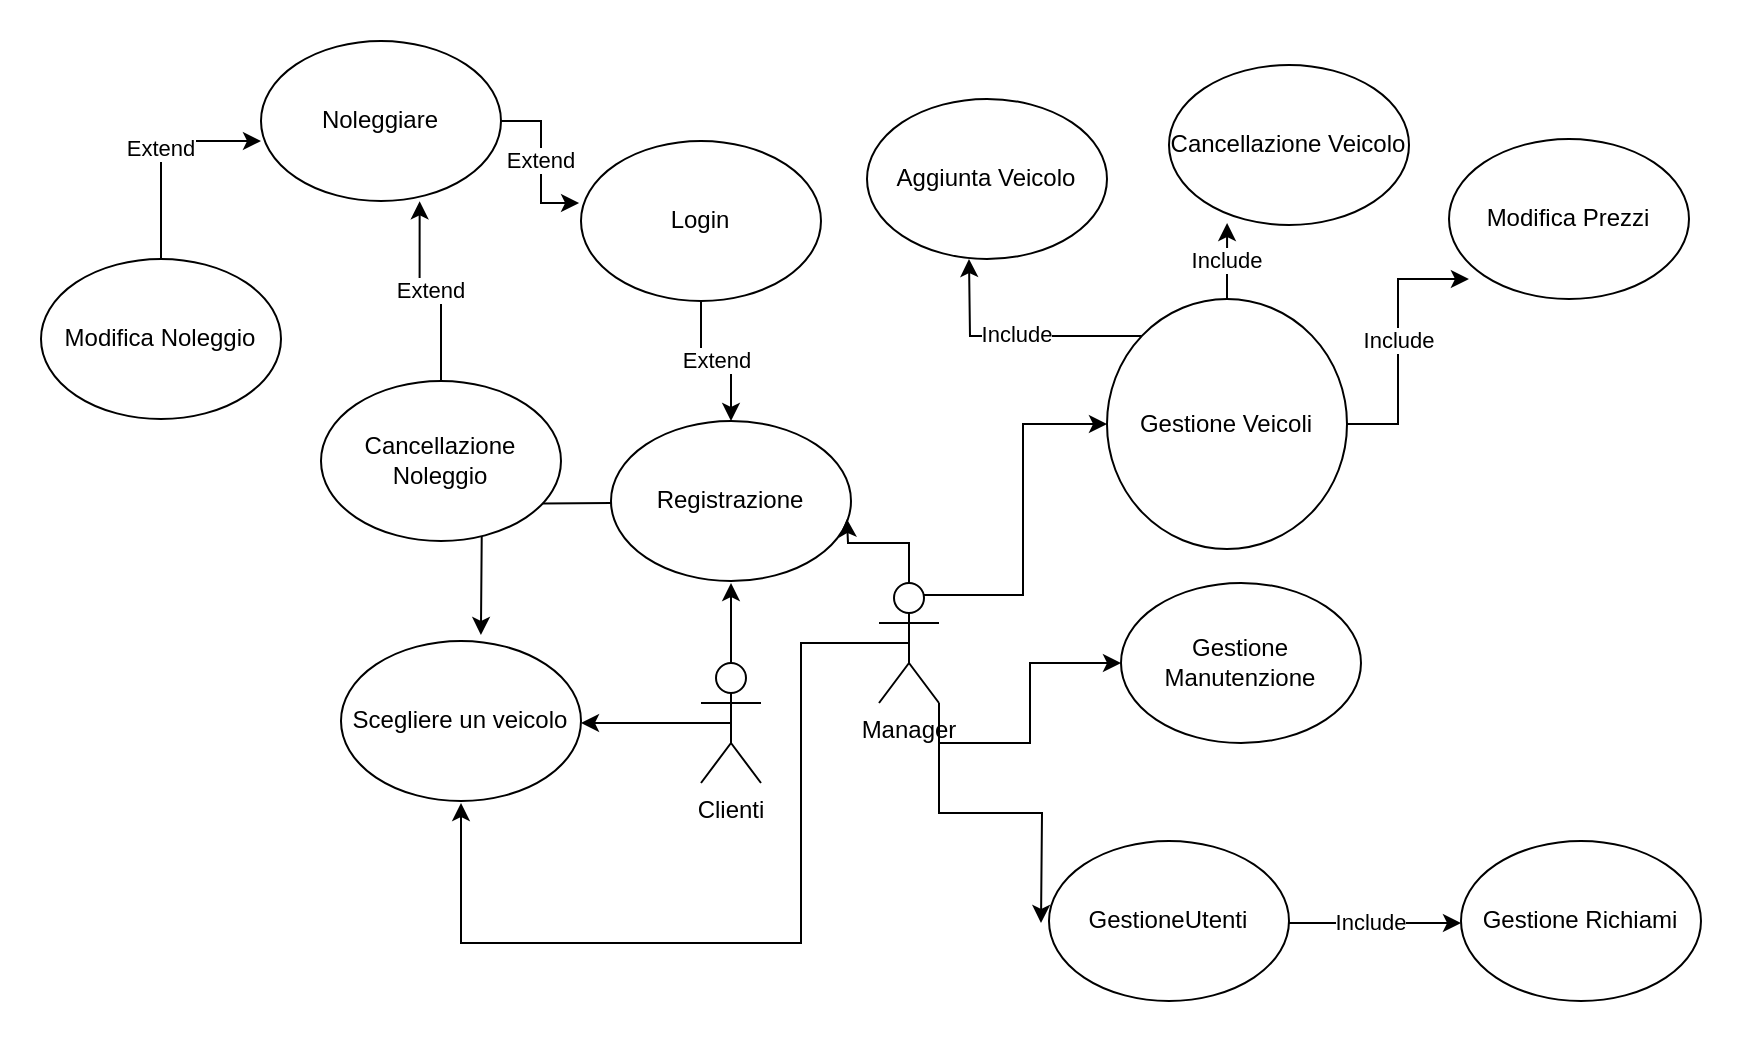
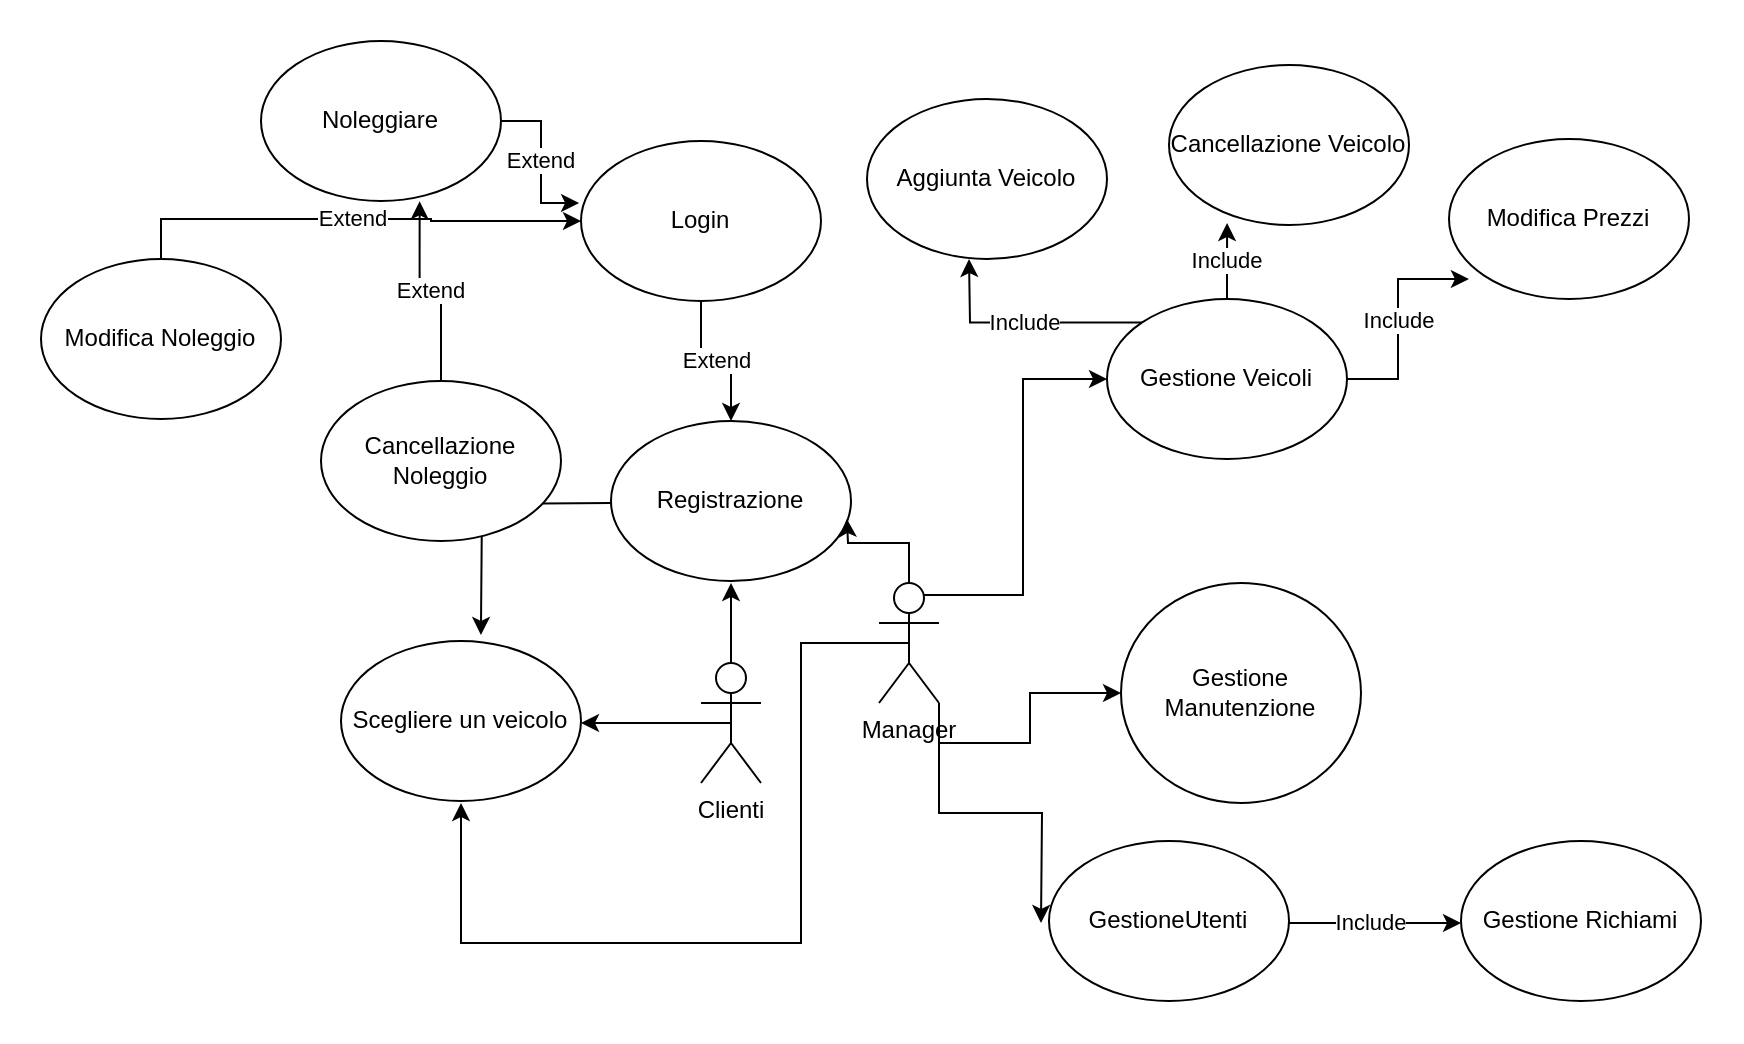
edge "Modifica Noleggio" -> "Noleggiare": now "Modifica Noleggio" -> "Login"
node "Gestione Veicoli": size 240x250 -> 240x160
node "Gestione Manutenzione": size 240x160 -> 240x220
